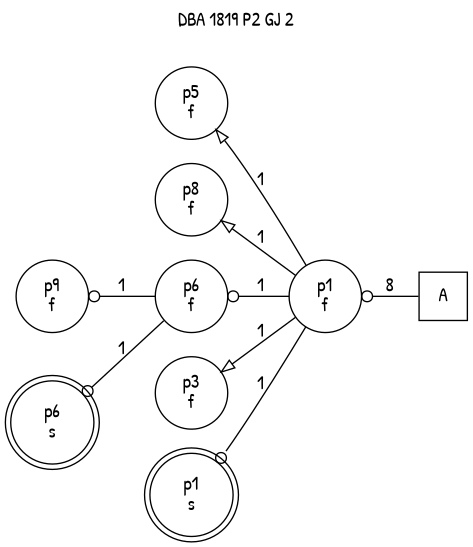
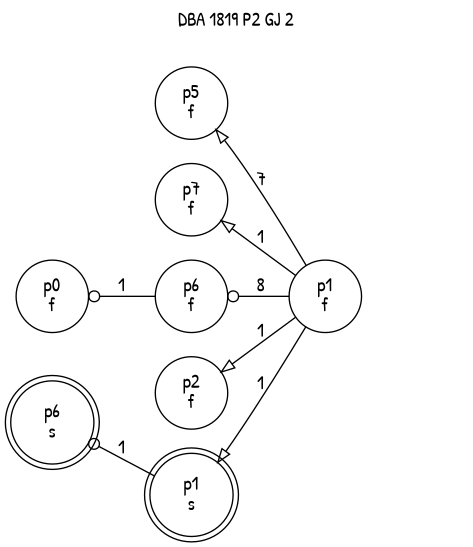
edge "p1 f" -> "p5 f": label "1" -> "7"
node "p8 f": label "p8 f" -> "p7 f"
edge "p1 f" -> "p6 f": label "1" -> "8"
node "p9 f": label "p9 f" -> "p0 f"
node "A": removed
edge "p6 f" -> "p6 s": now "p1 s" -> "p6 s"
edge "p1 f" -> "p1 s": arrowhead odot -> onormal
node "p3 f": label "p3 f" -> "p2 f"
